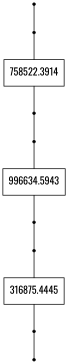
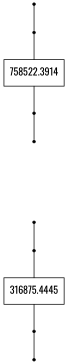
node "996634.5943": removed
